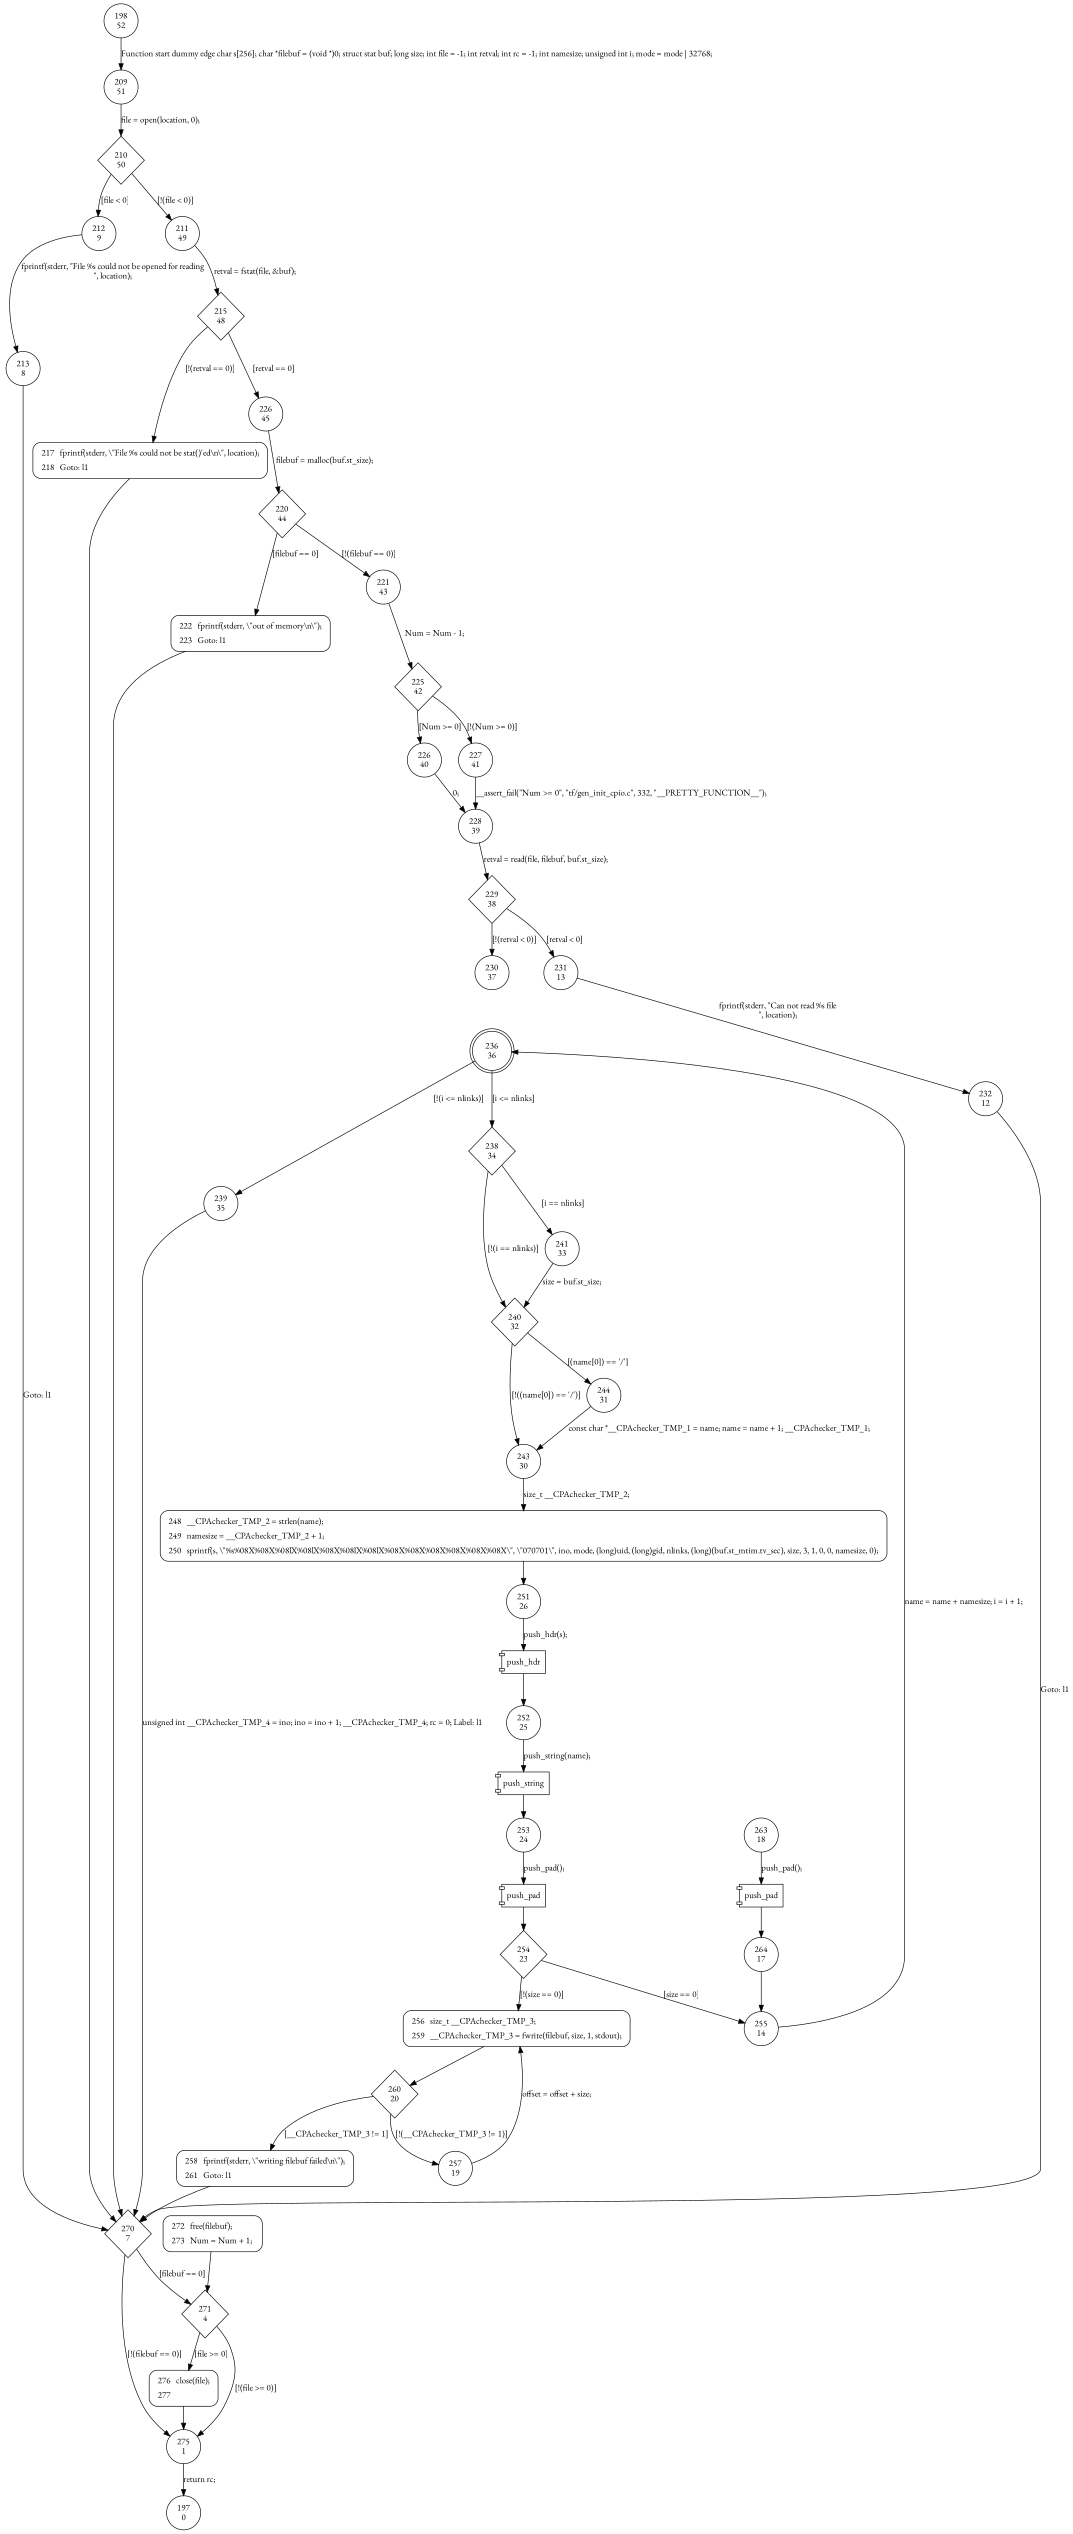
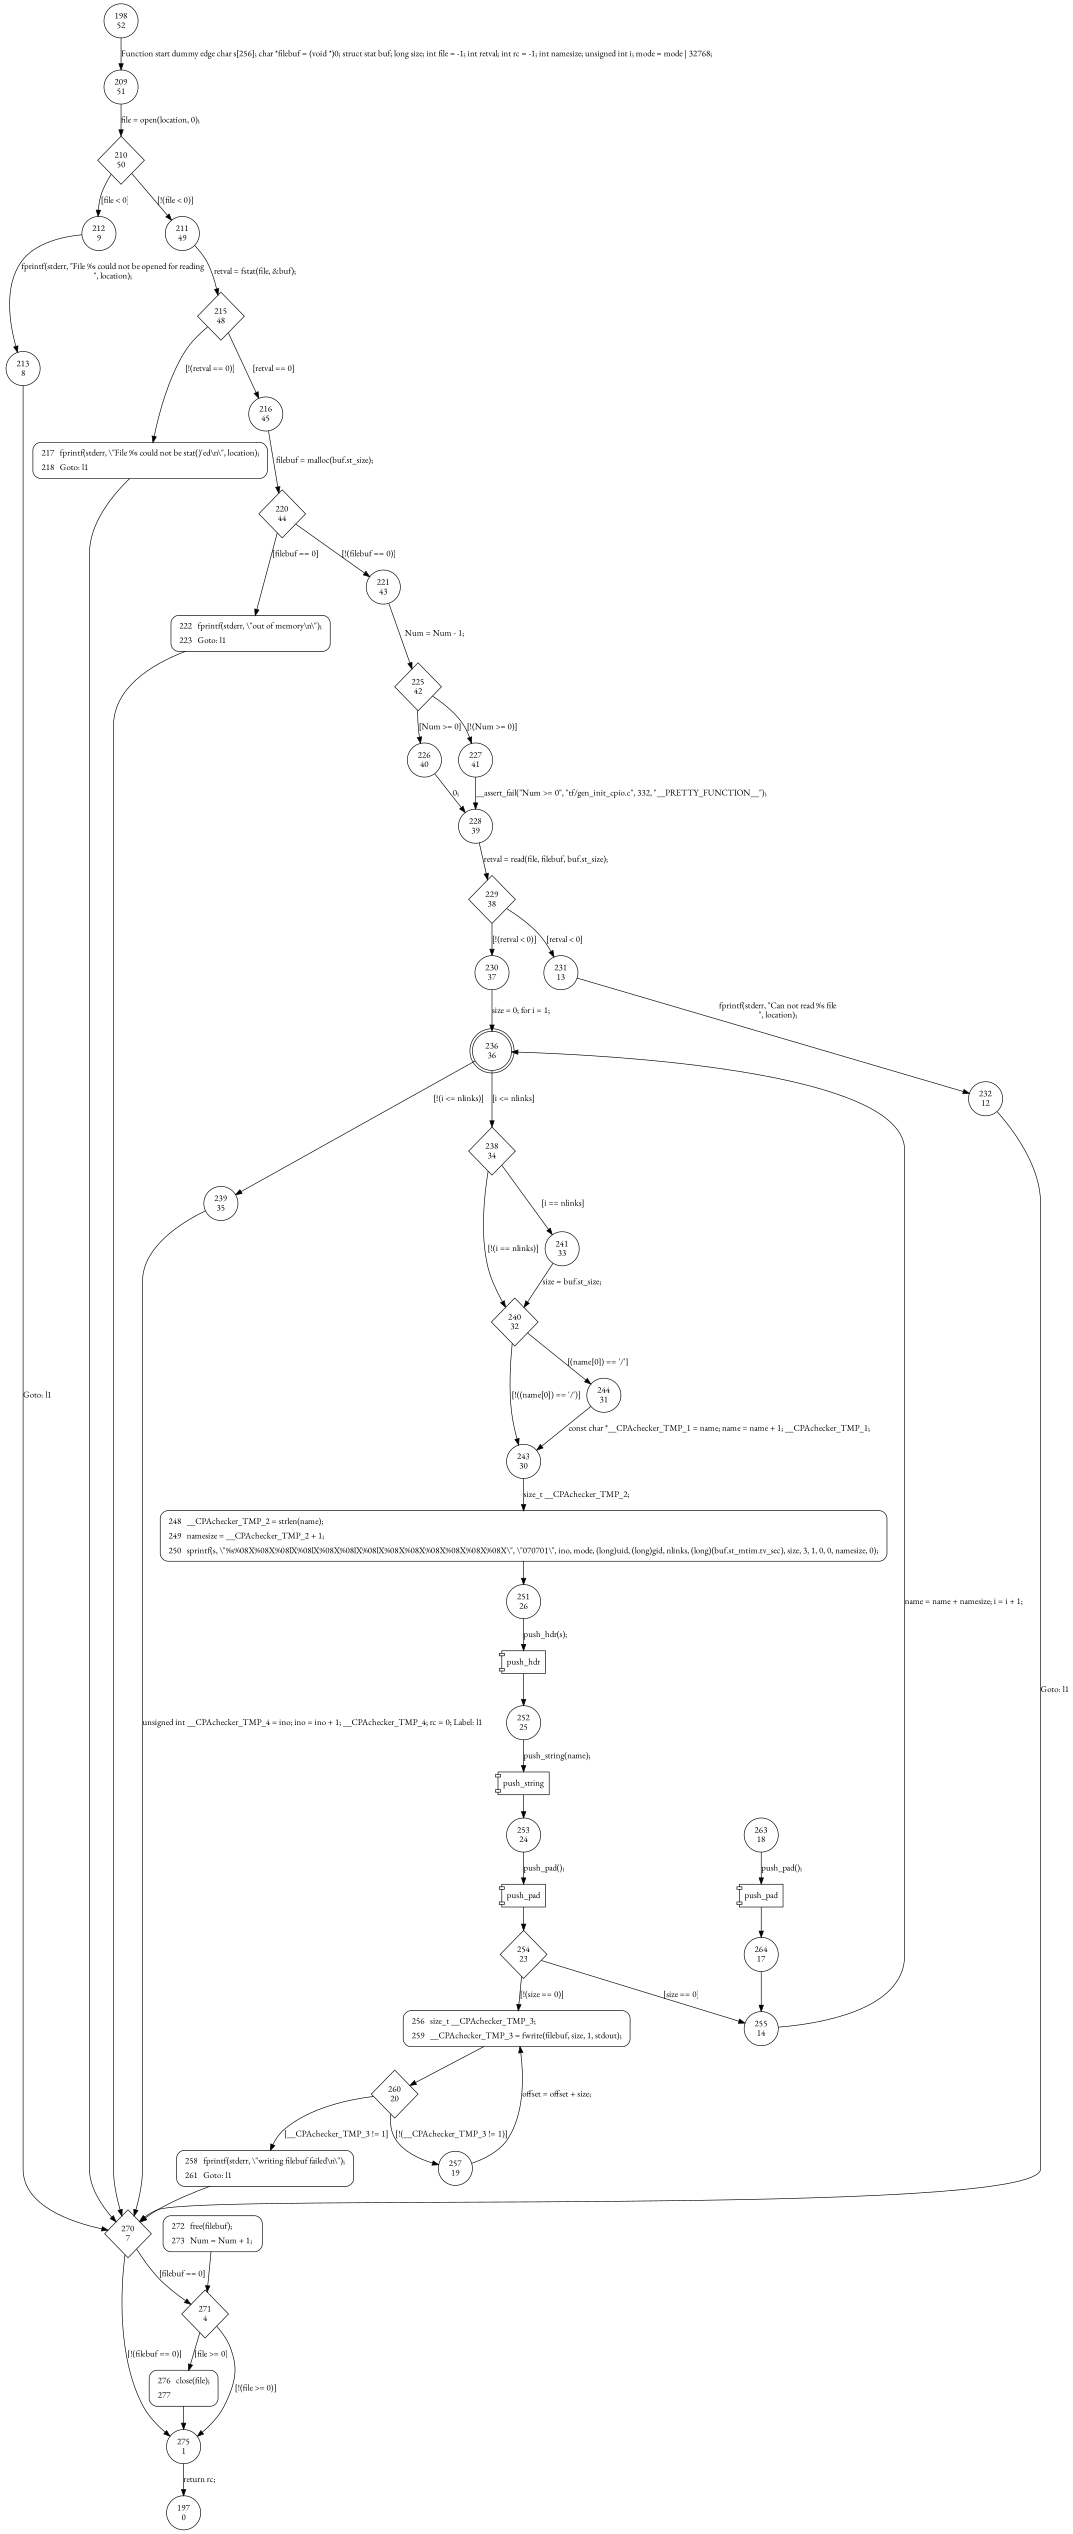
node "226 45": label "226 45" -> "216 45"
edge "230 37" -> "236 36": added, label "size = 0; for i = 1;"
